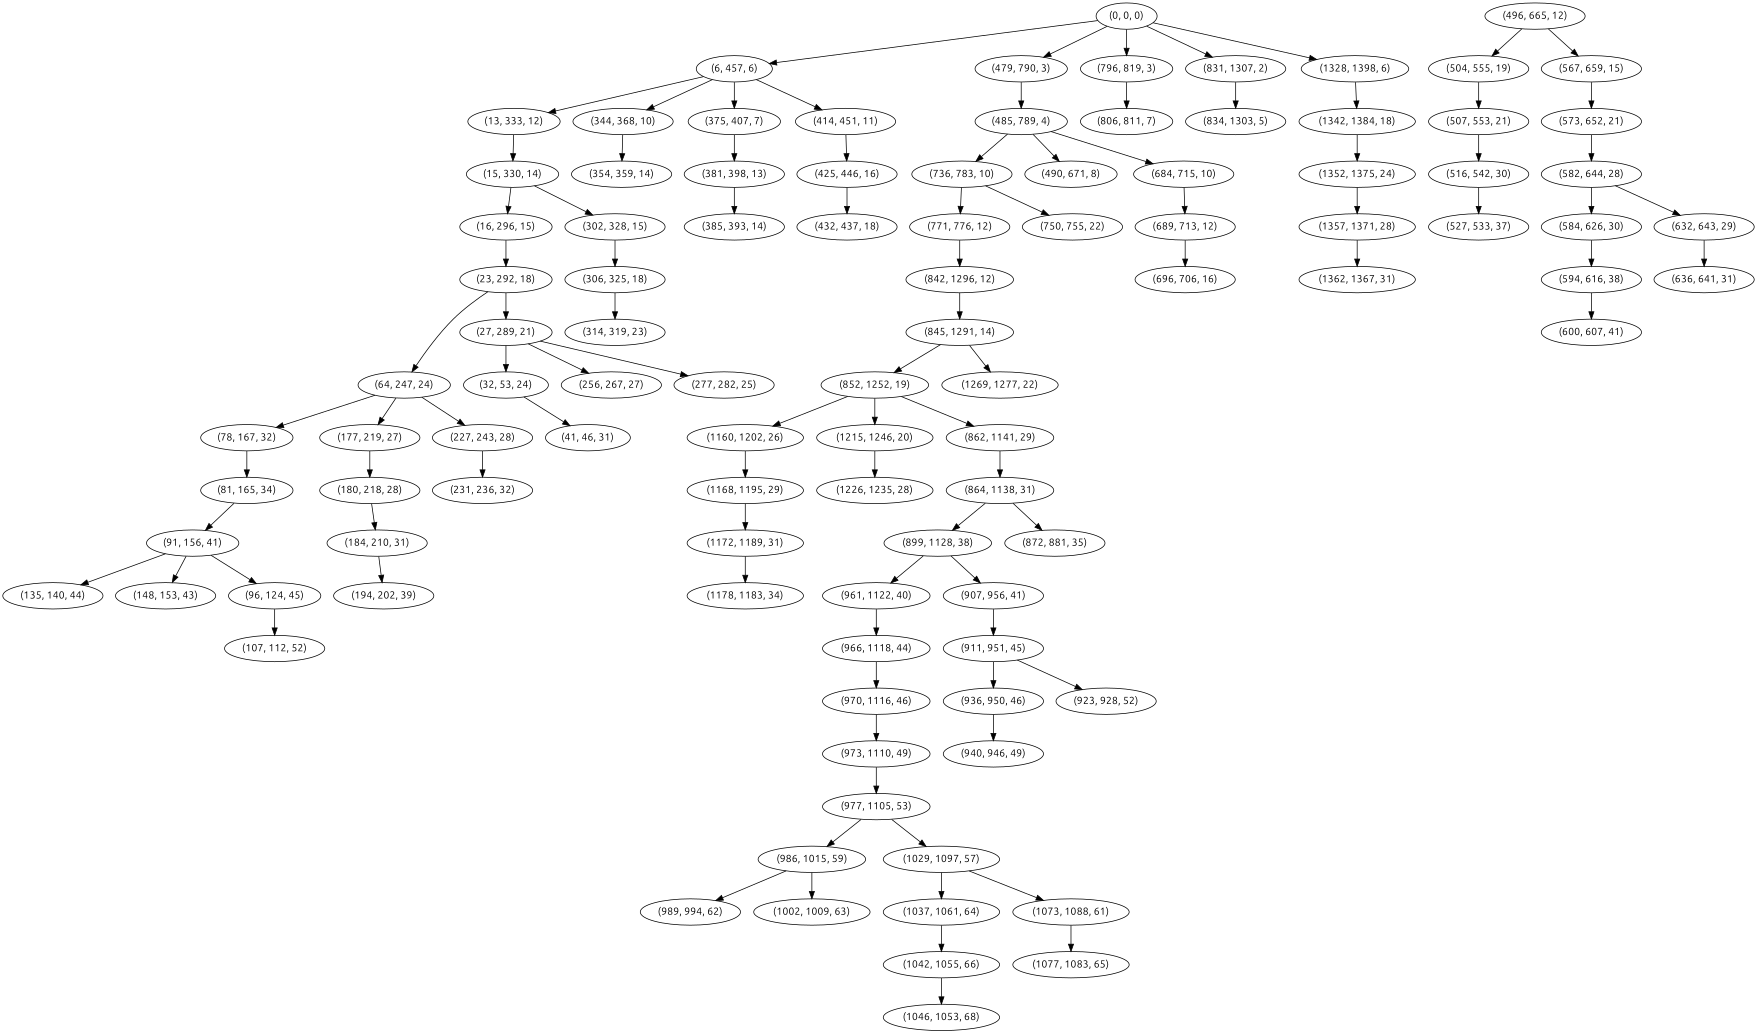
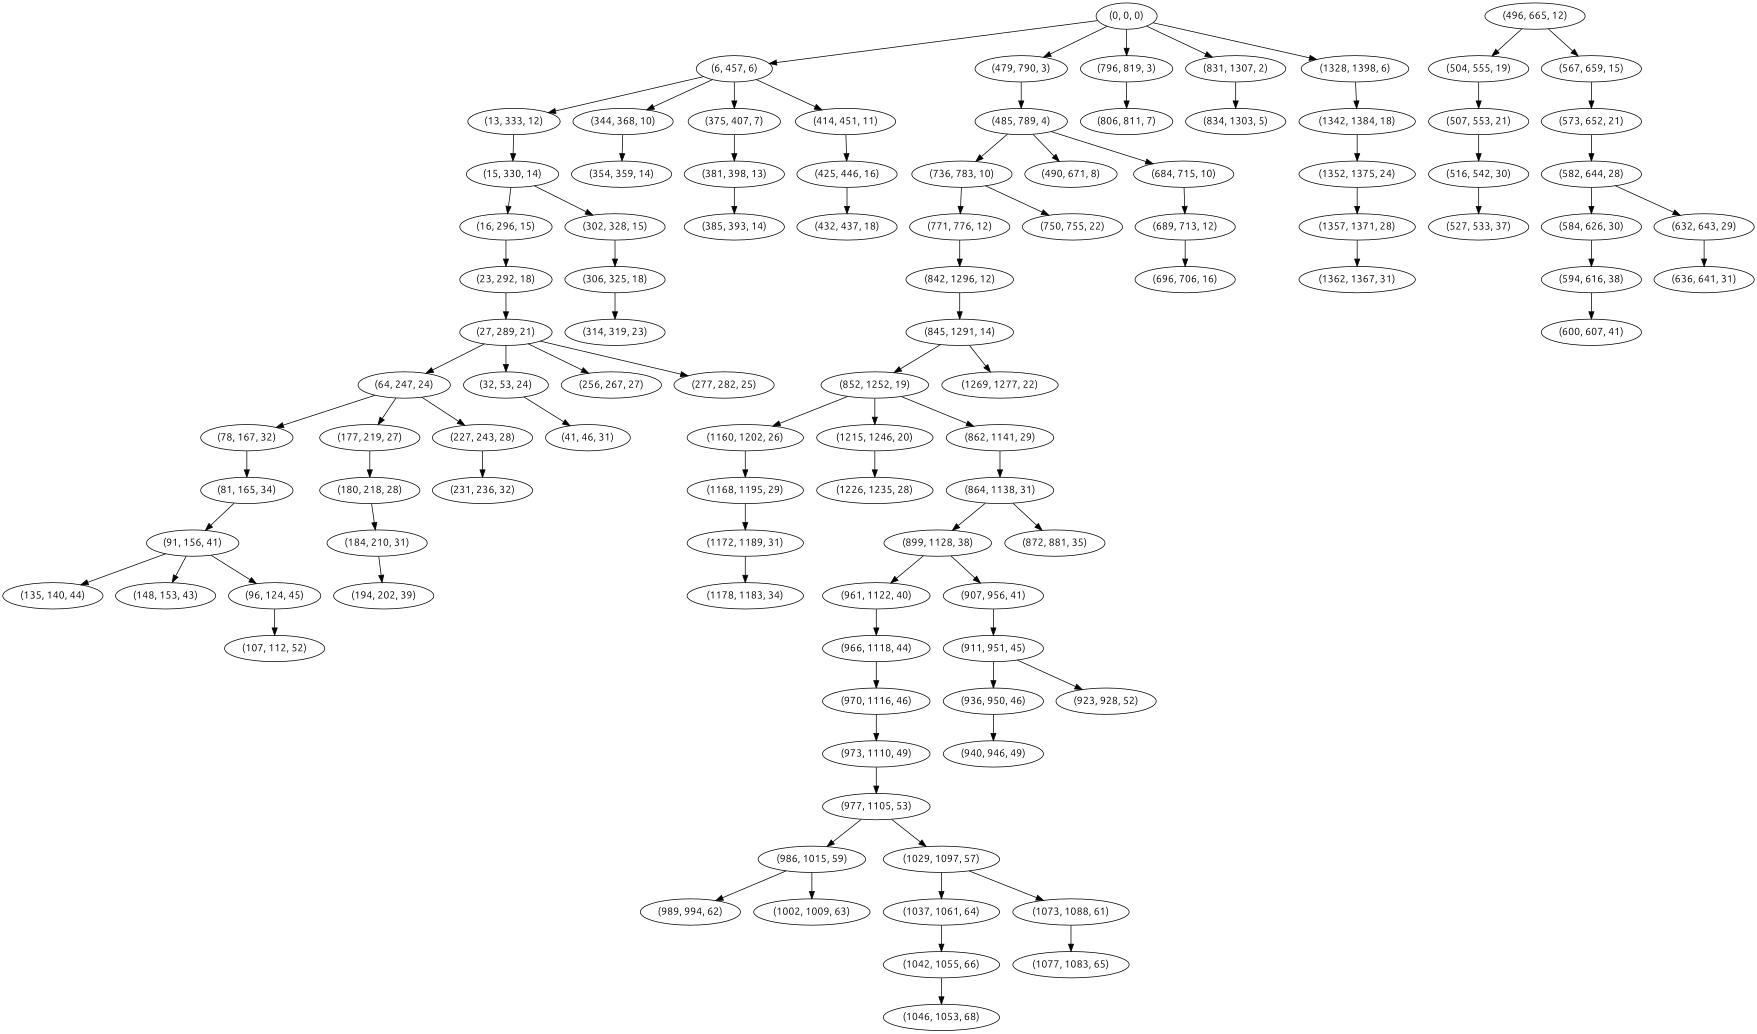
edge "(23, 292, 18)" -> "(64, 247, 24)": now "(27, 289, 21)" -> "(64, 247, 24)"
